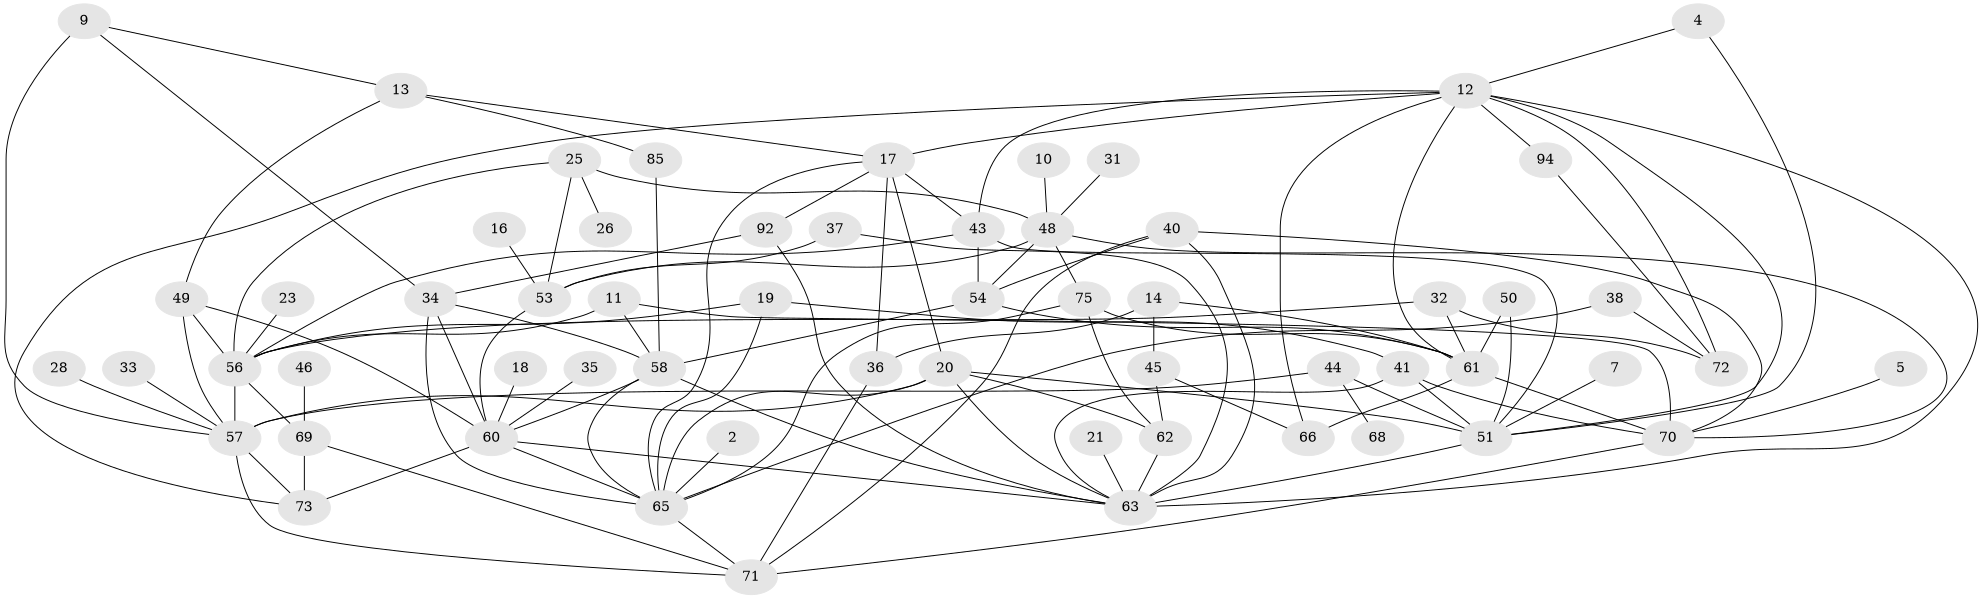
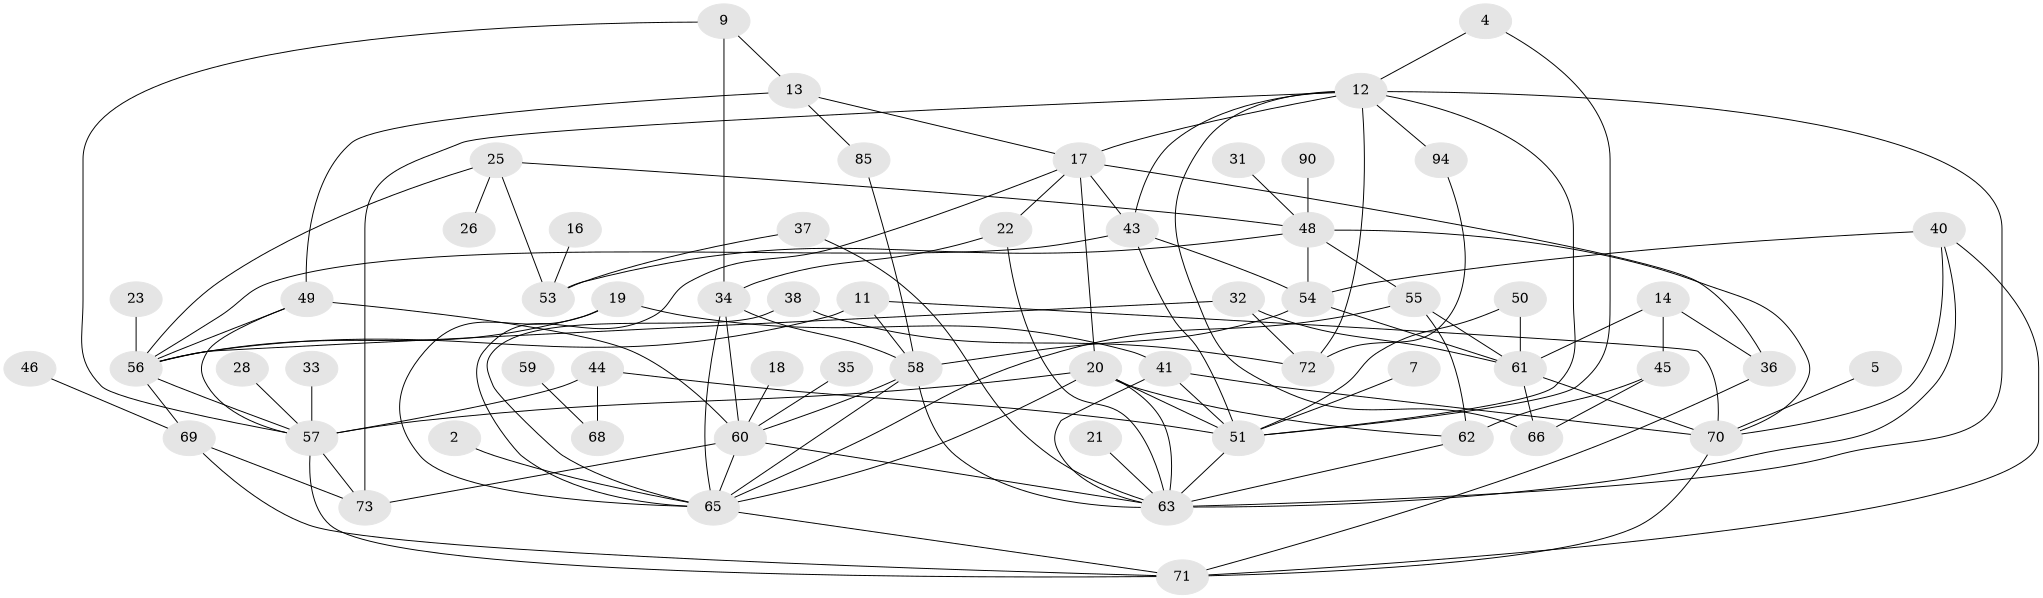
node "10": label "10" -> "90"
node "92": label "92" -> "22"
edge "12" -- "61": removed
node "75": label "75" -> "55"
edge "53" -- "60": removed
node "59": added
